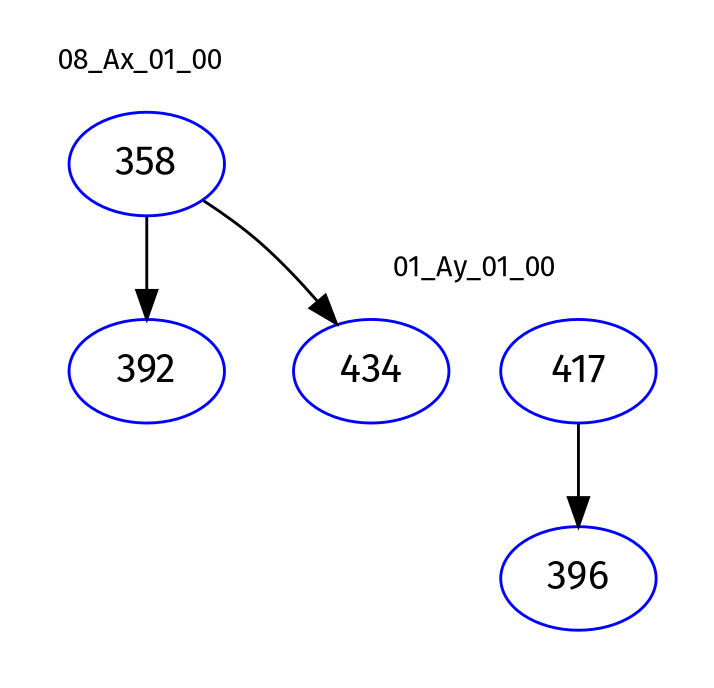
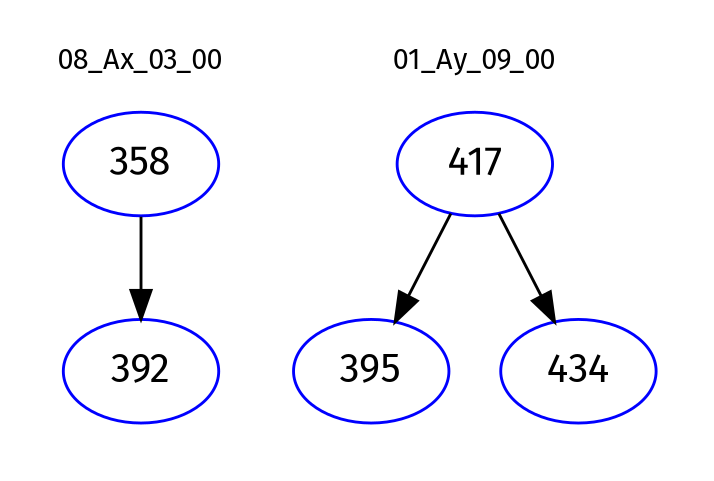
cluster "08_Ax_01_00": label "08_Ax_01_00" -> "08_Ax_03_00"
cluster "01_Ay_01_00": label "01_Ay_01_00" -> "01_Ay_09_00"
edge "358" -> "434": now "417" -> "434"
node "396": label "396" -> "395"
